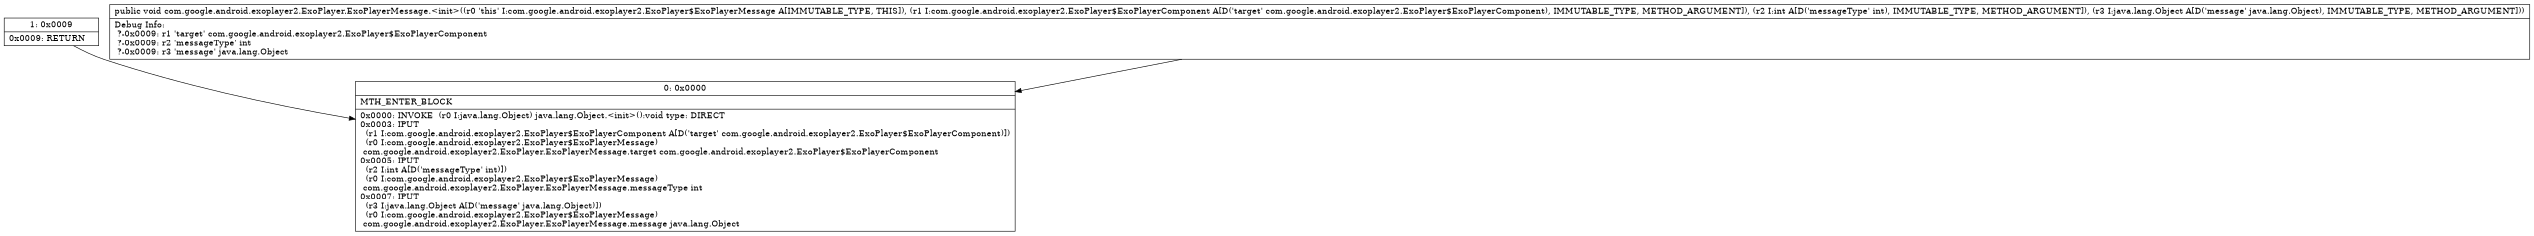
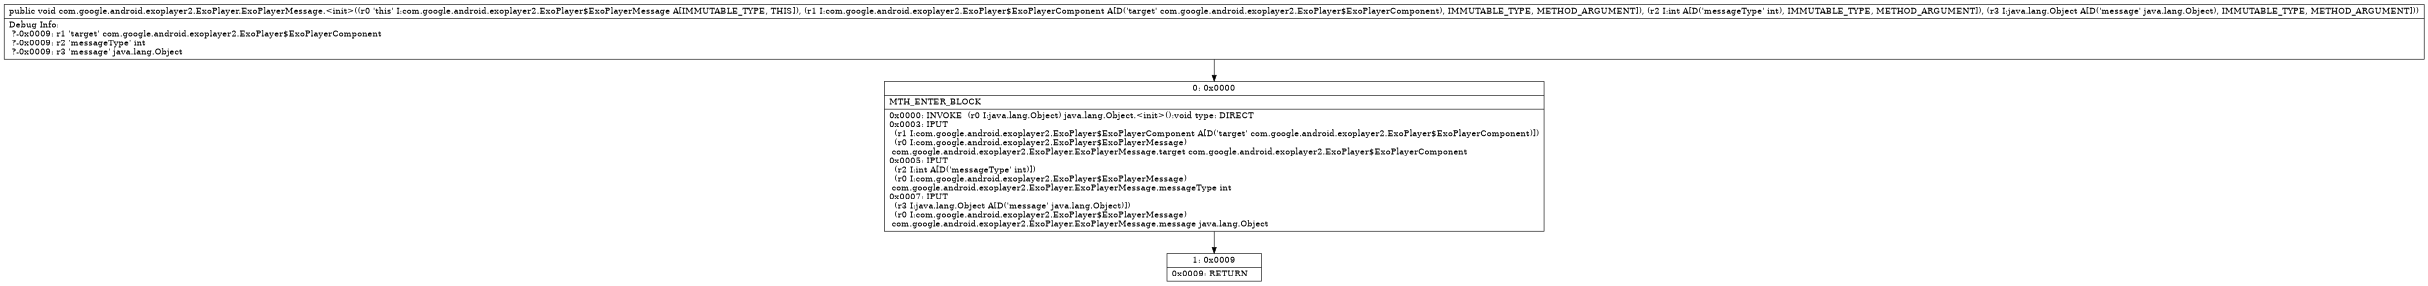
edge "1: 0x0009" -> "0: 0x0000": reversed
